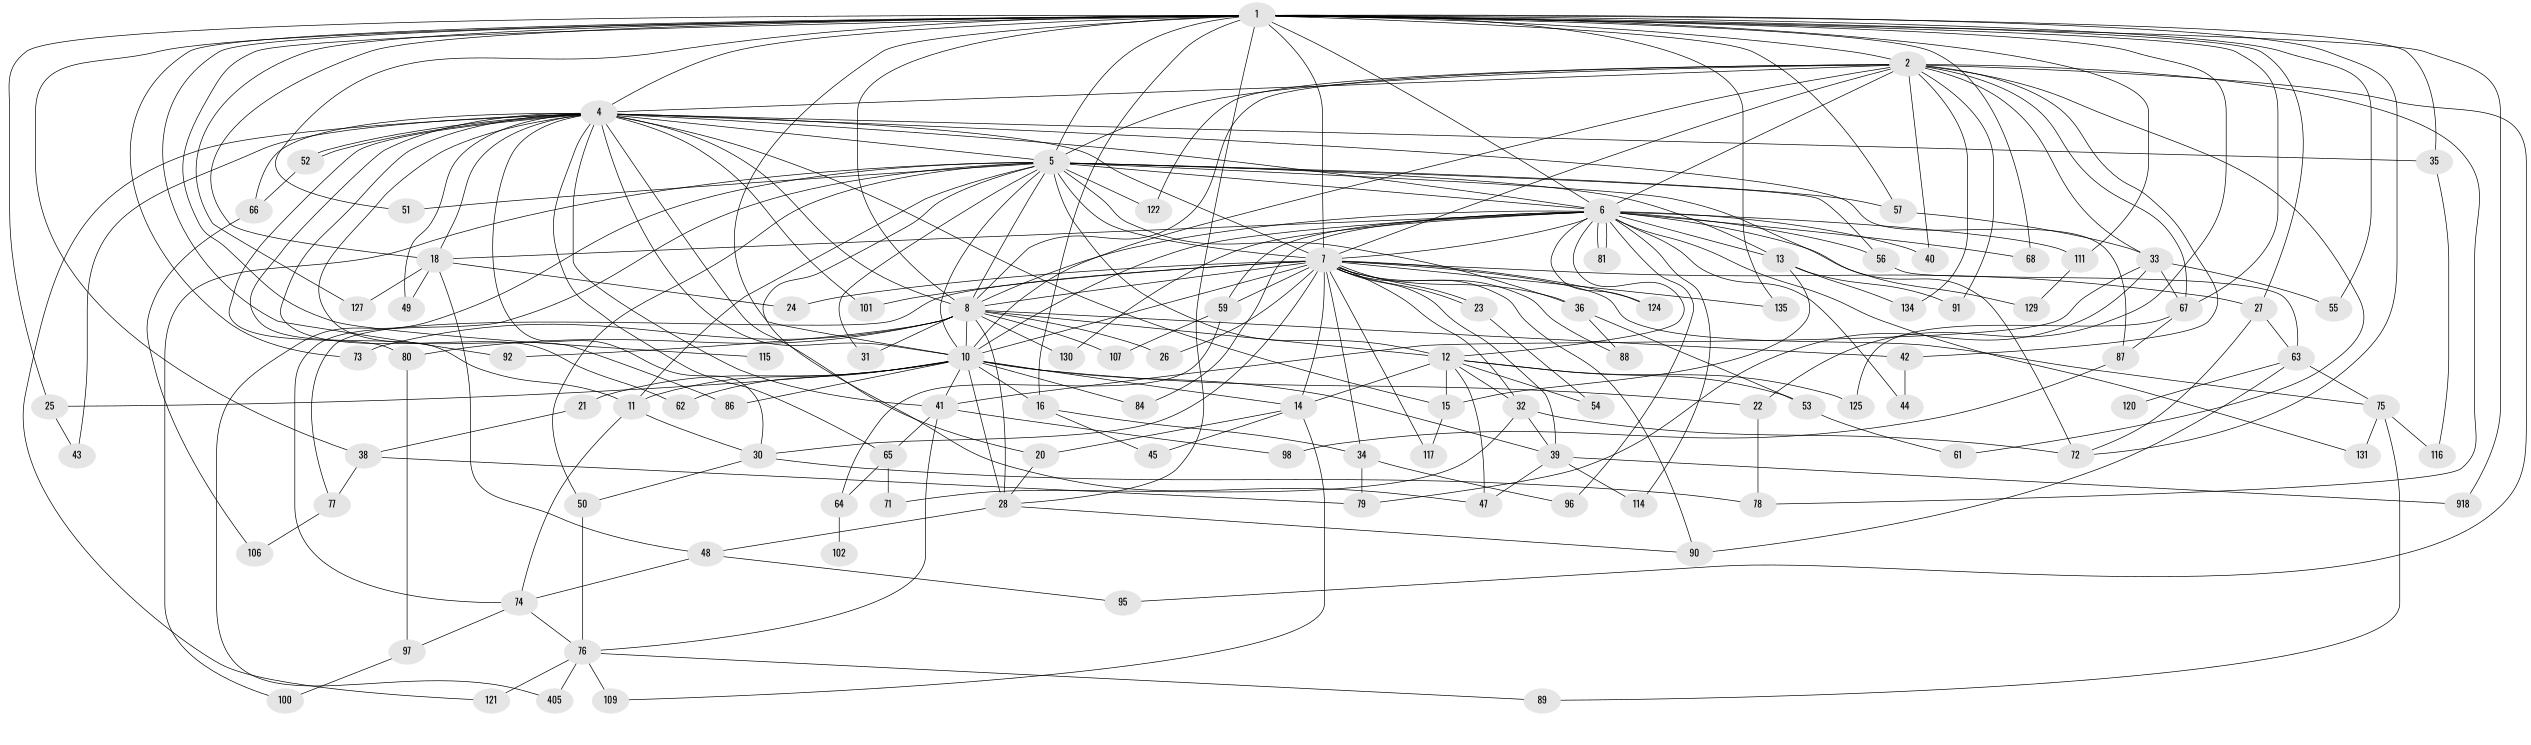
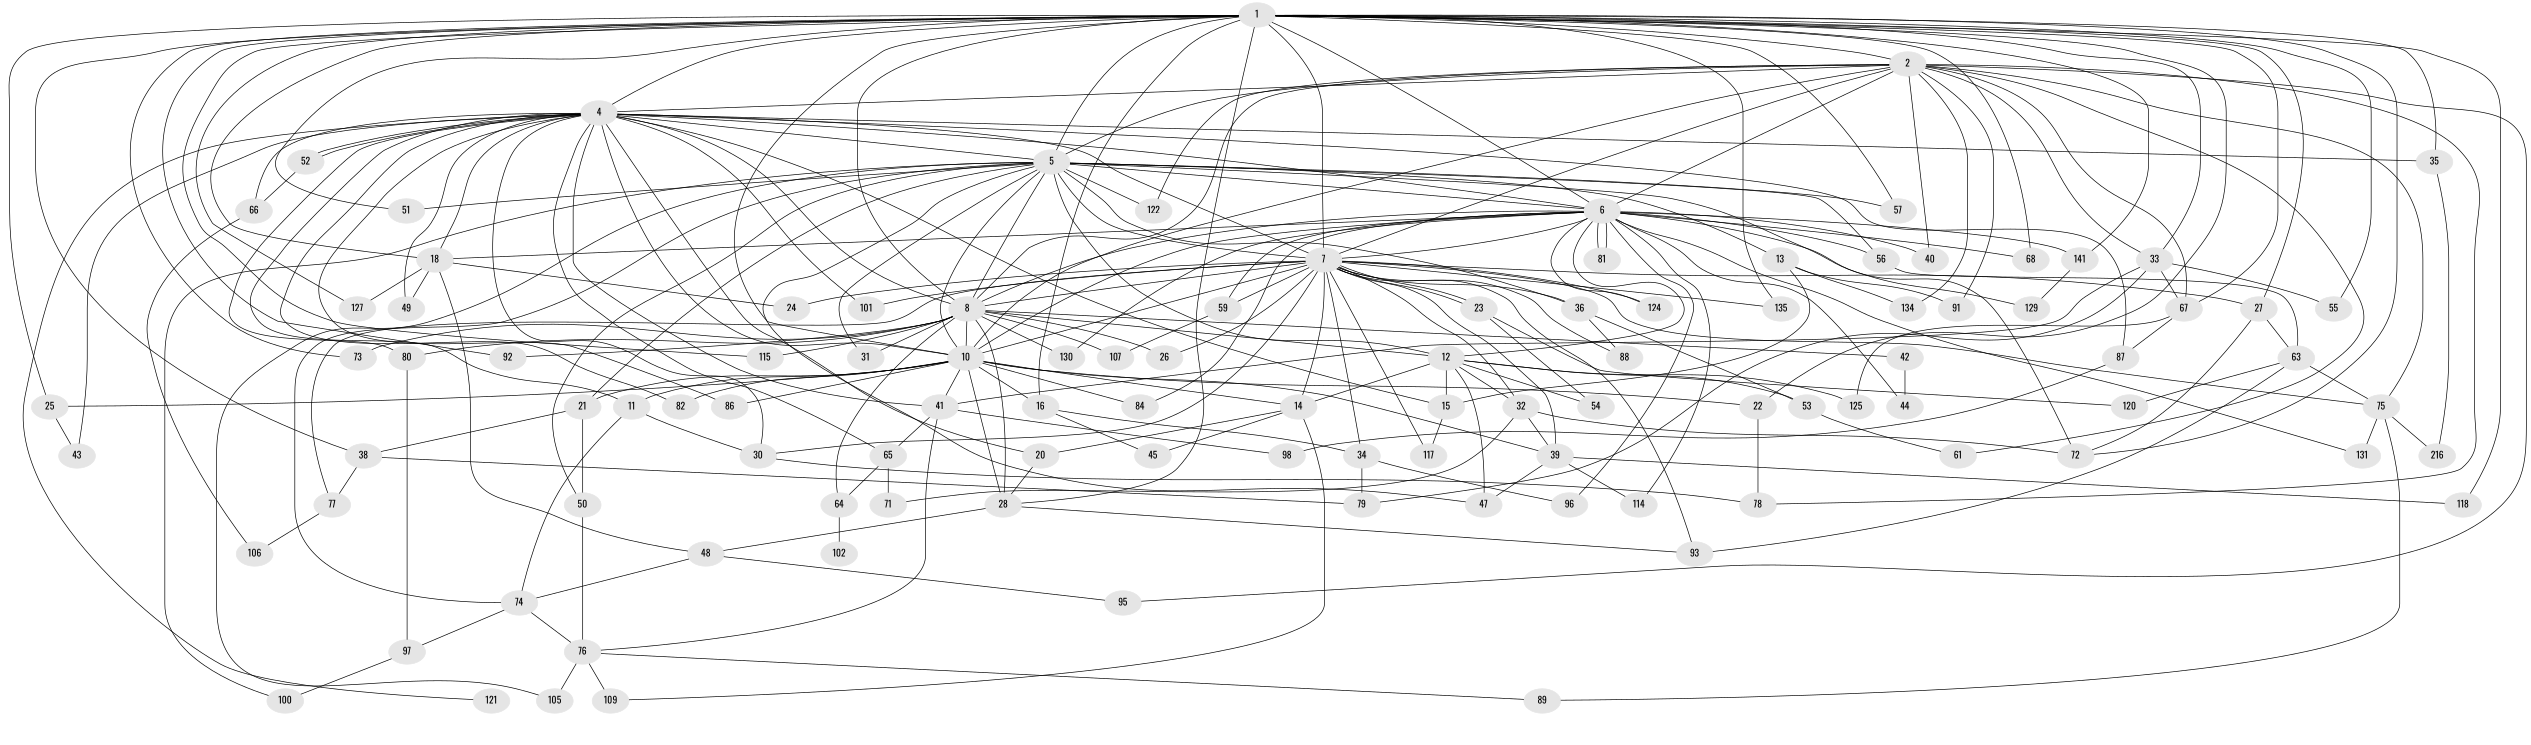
edge "57" -- "33": now "1" -- "33"
edge "6" -- "13": removed
edge "5" -- "11": now "5" -- "21"
node "111": label "111" -> "141"
edge "2" -- "42": now "2" -- "75"
edge "8" -- "115": added
edge "59" -- "64": now "8" -- "64"
edge "23" -- "120": added
node "62": label "62" -> "82"
node "116": label "116" -> "216"
edge "30" -- "50": now "21" -- "50"
node "918": label "918" -> "118"
node "90": label "90" -> "93"
edge "76" -- "121": removed
node "405": label "405" -> "105"
